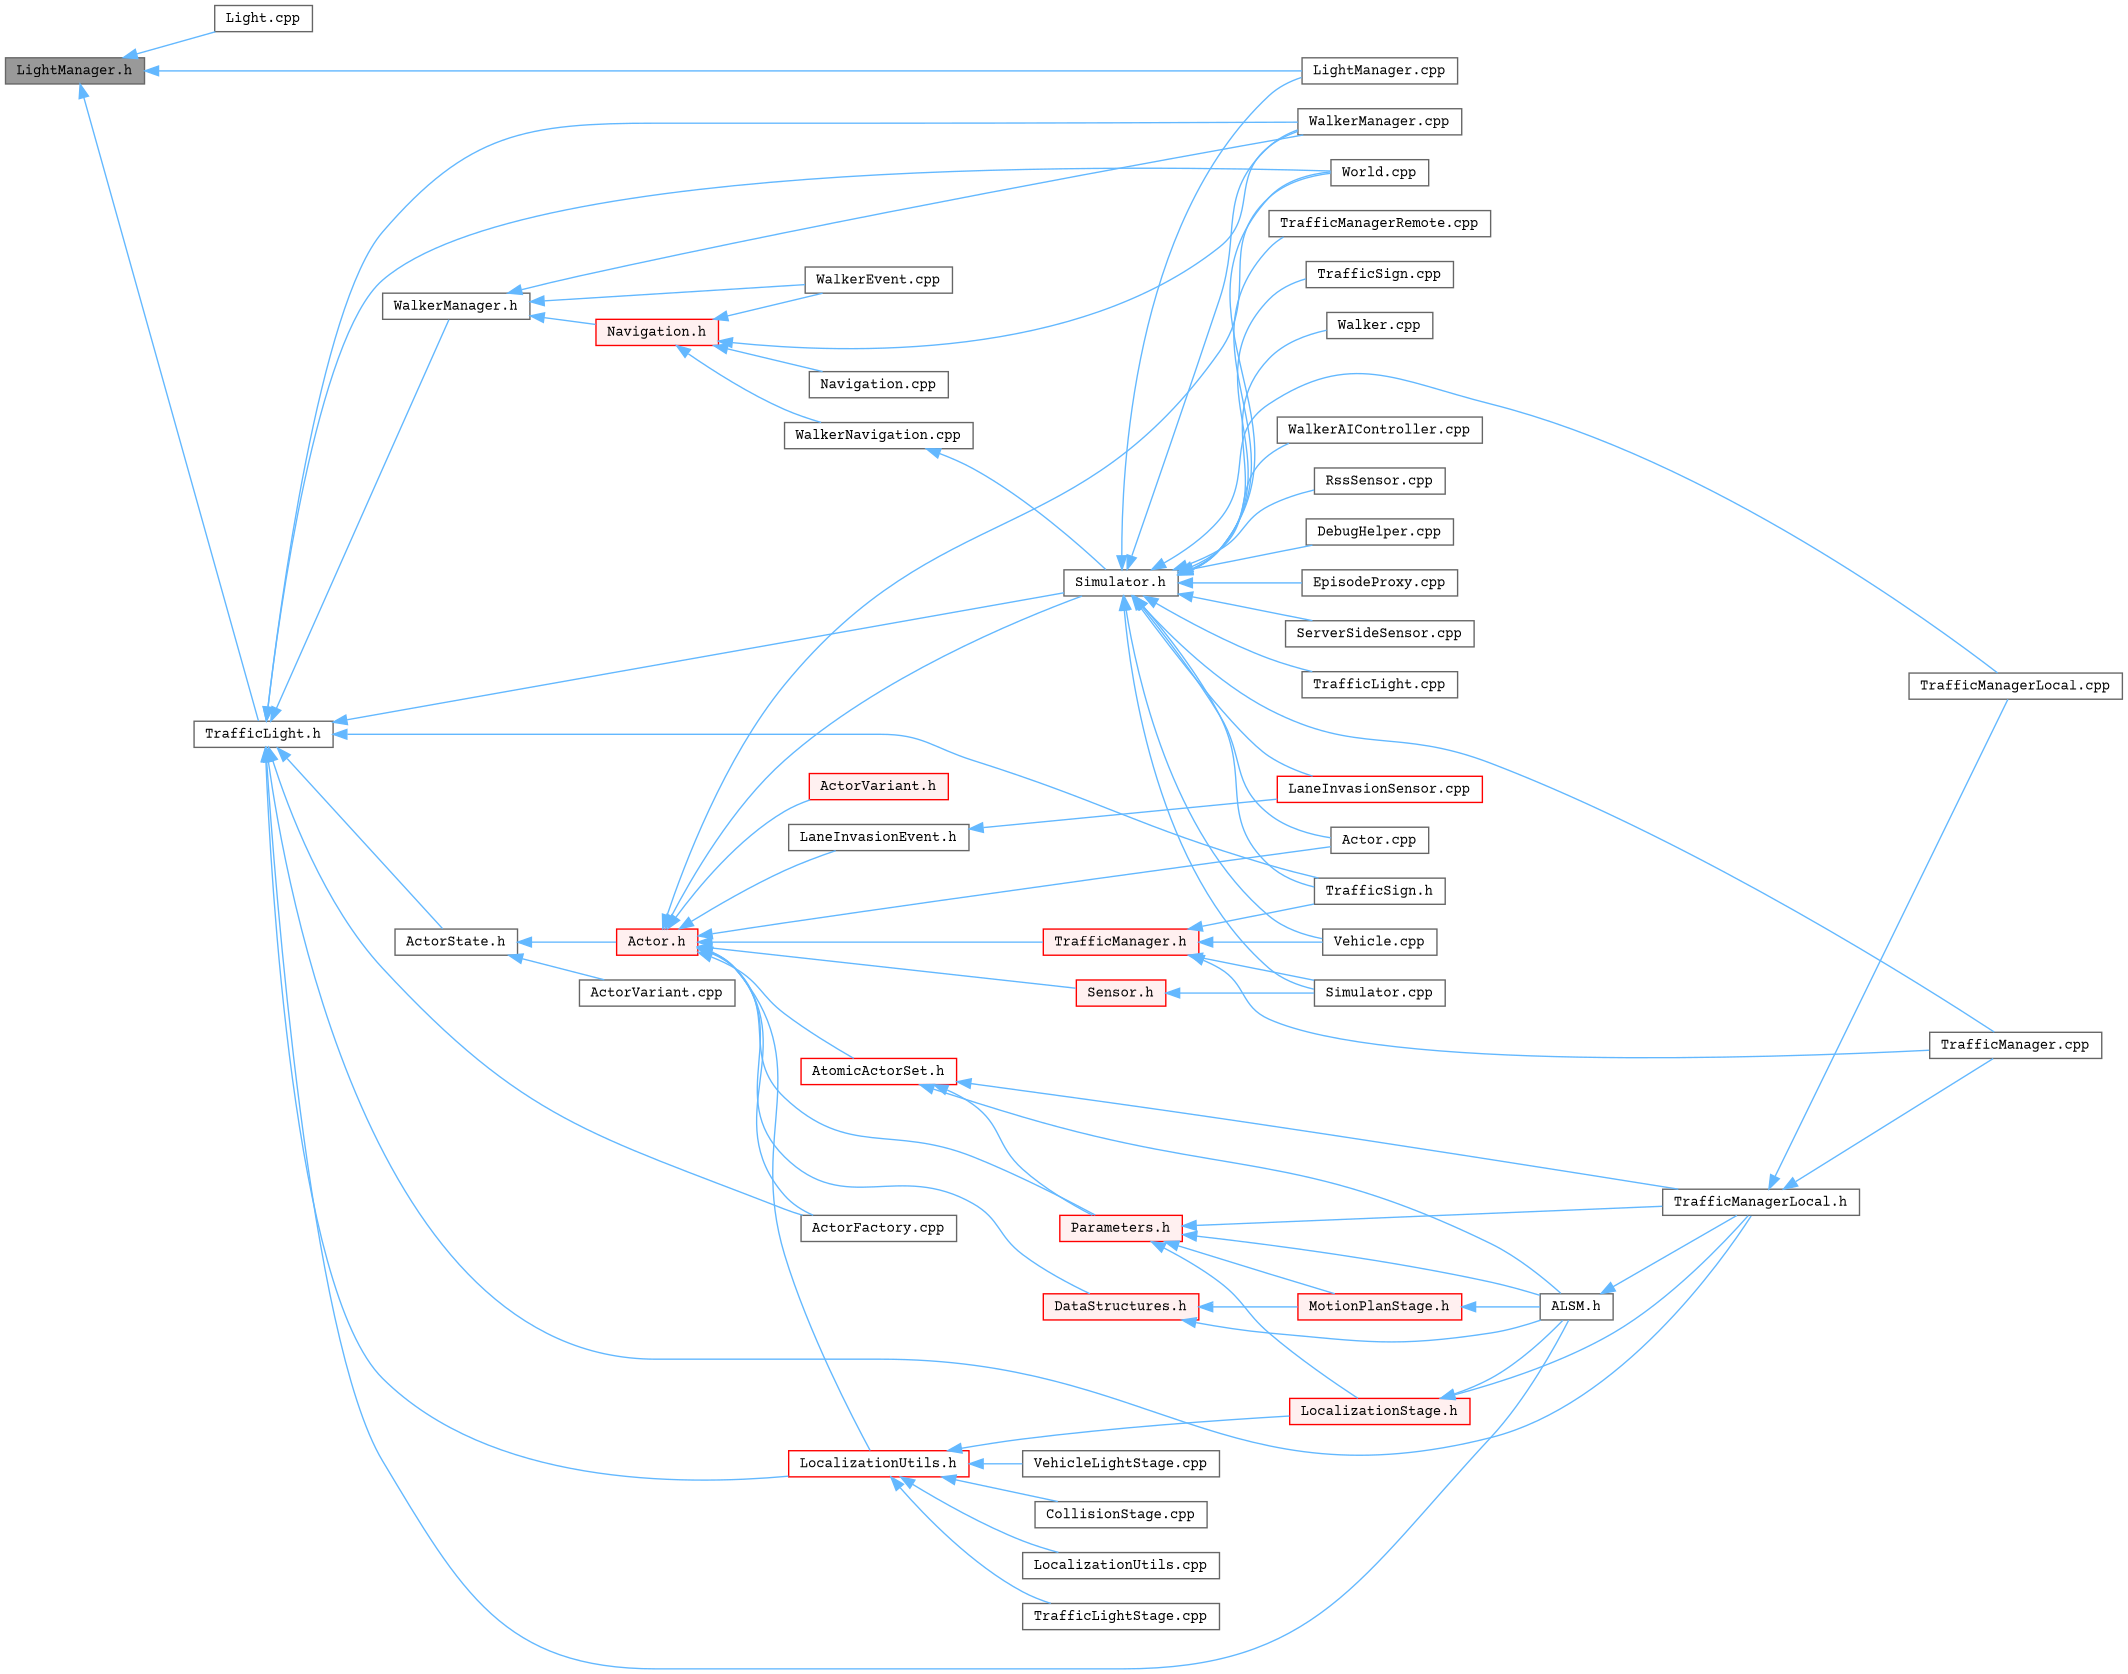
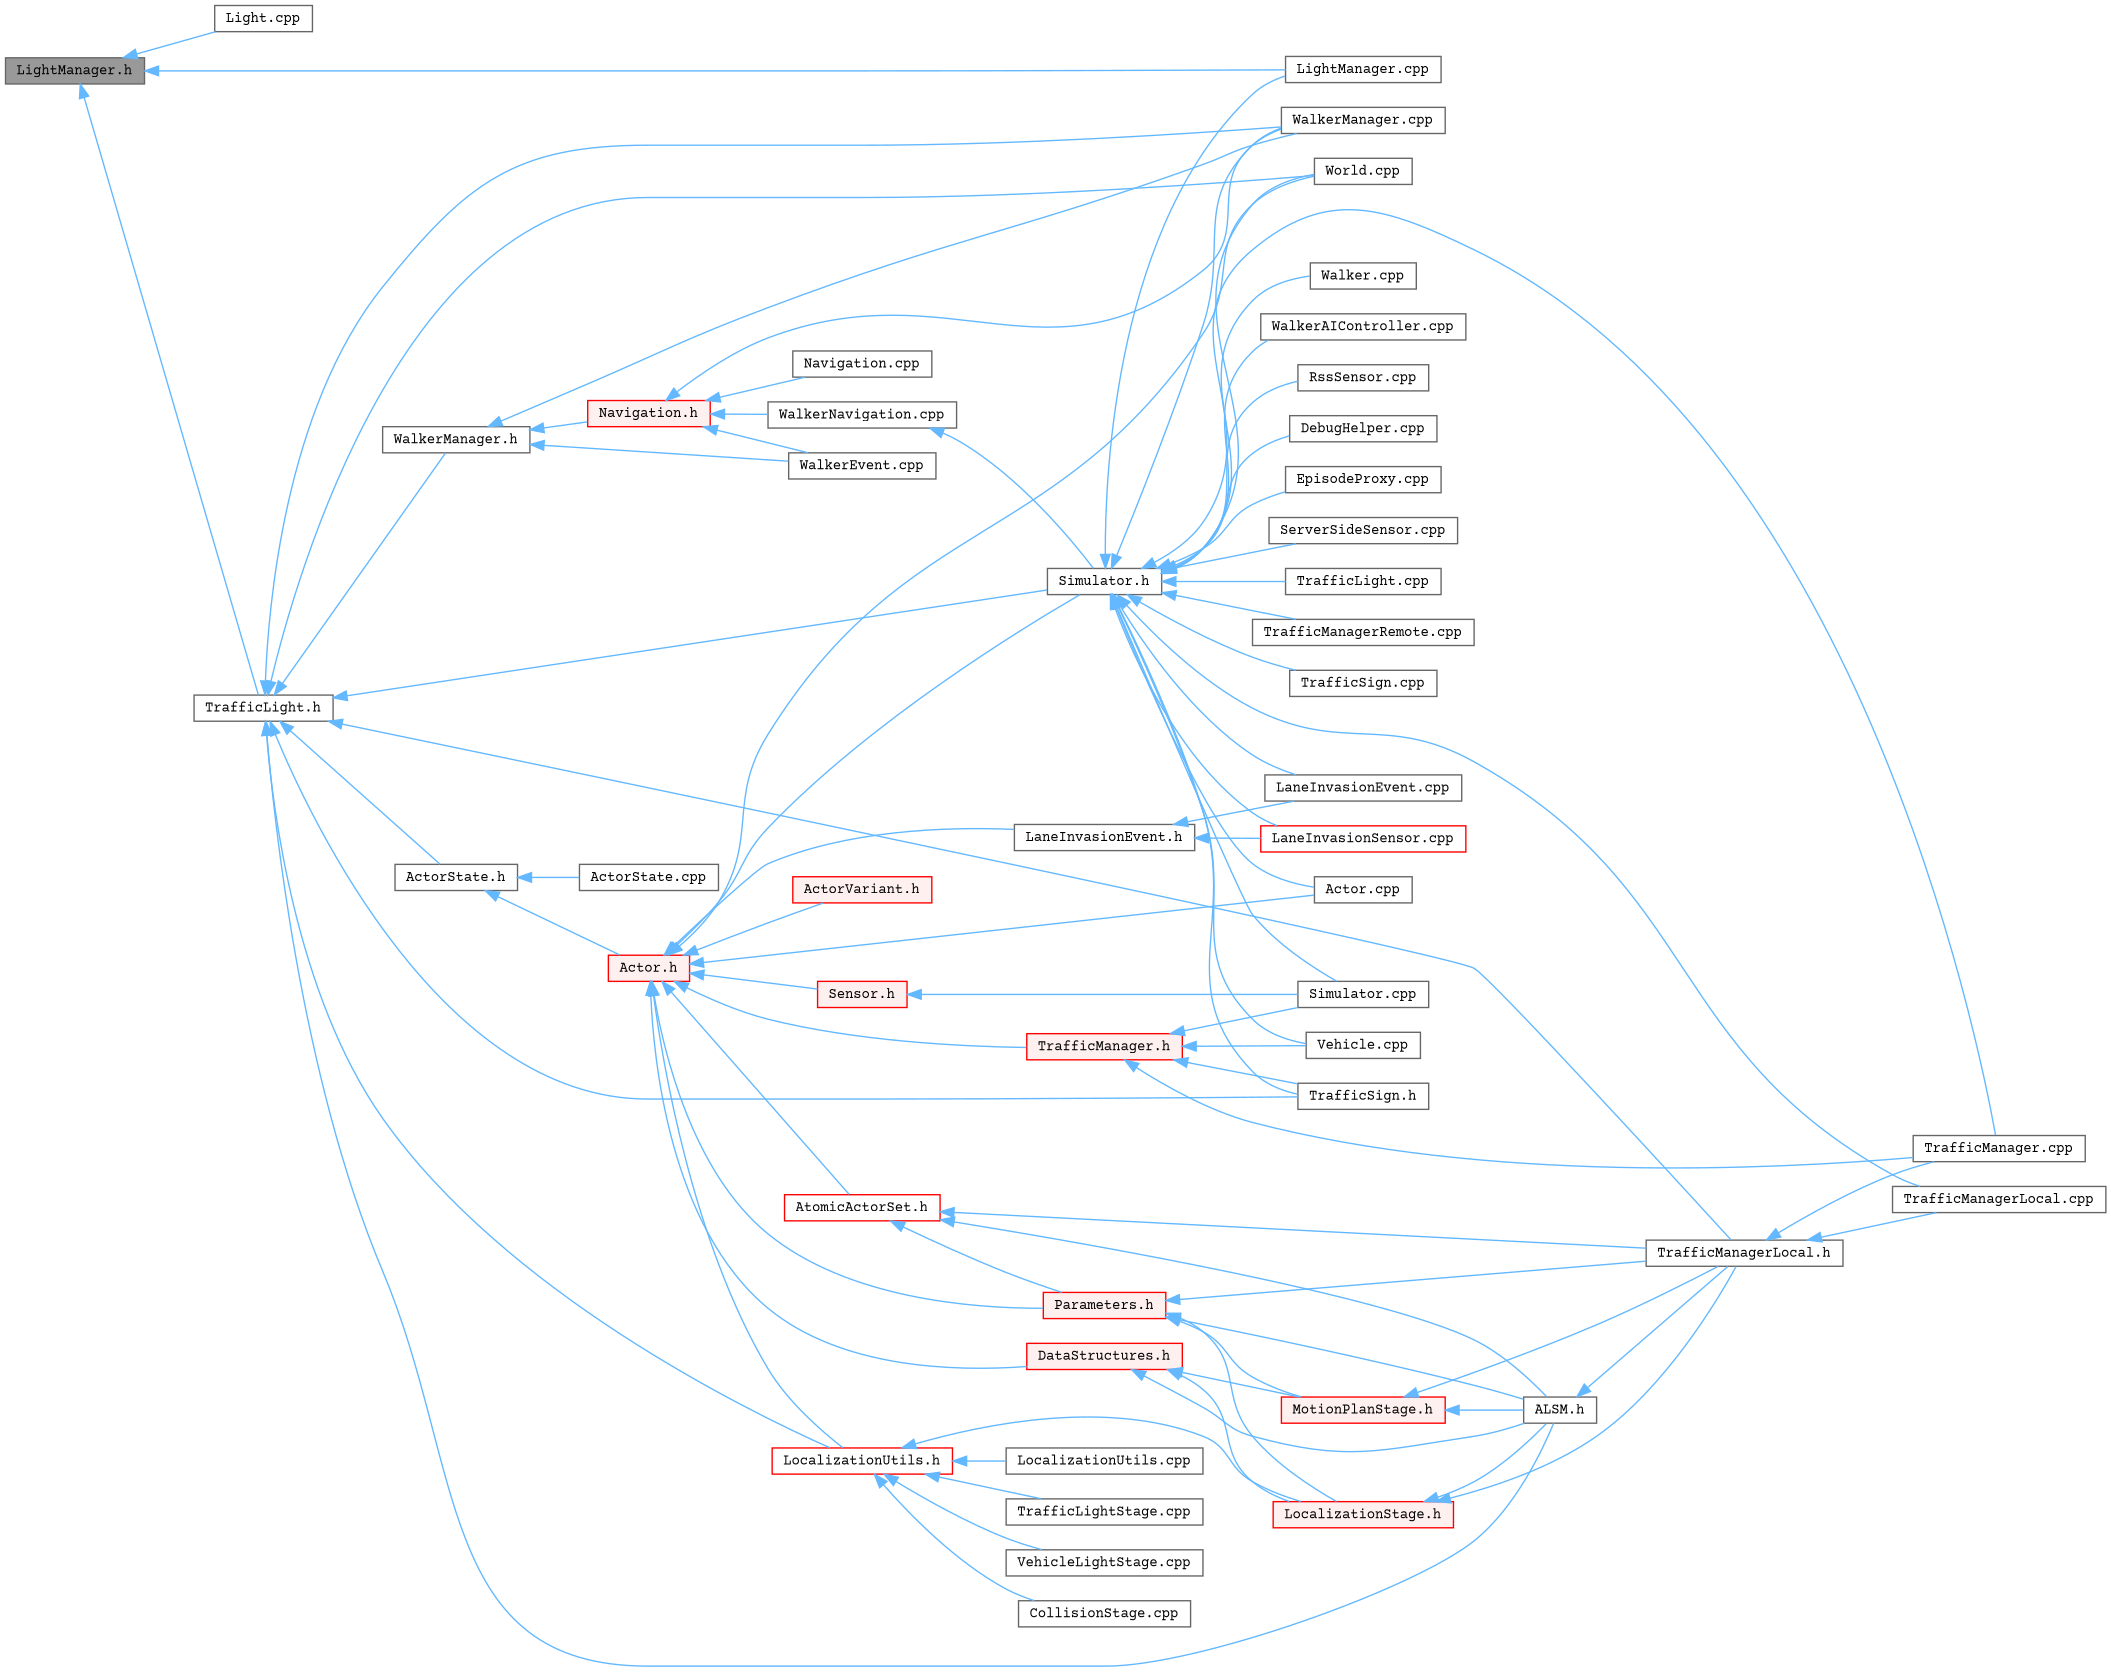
node "LaneInvasionEvent.cpp": added
node "ActorVariant.cpp": label "ActorVariant.cpp" -> "ActorState.cpp"
node "ActorFactory.cpp": removed
edge "TrafficManagerLocal.h" -> "MotionPlanStage.h": added
edge "LocalizationStage.h" -> "DataStructures.h": added
